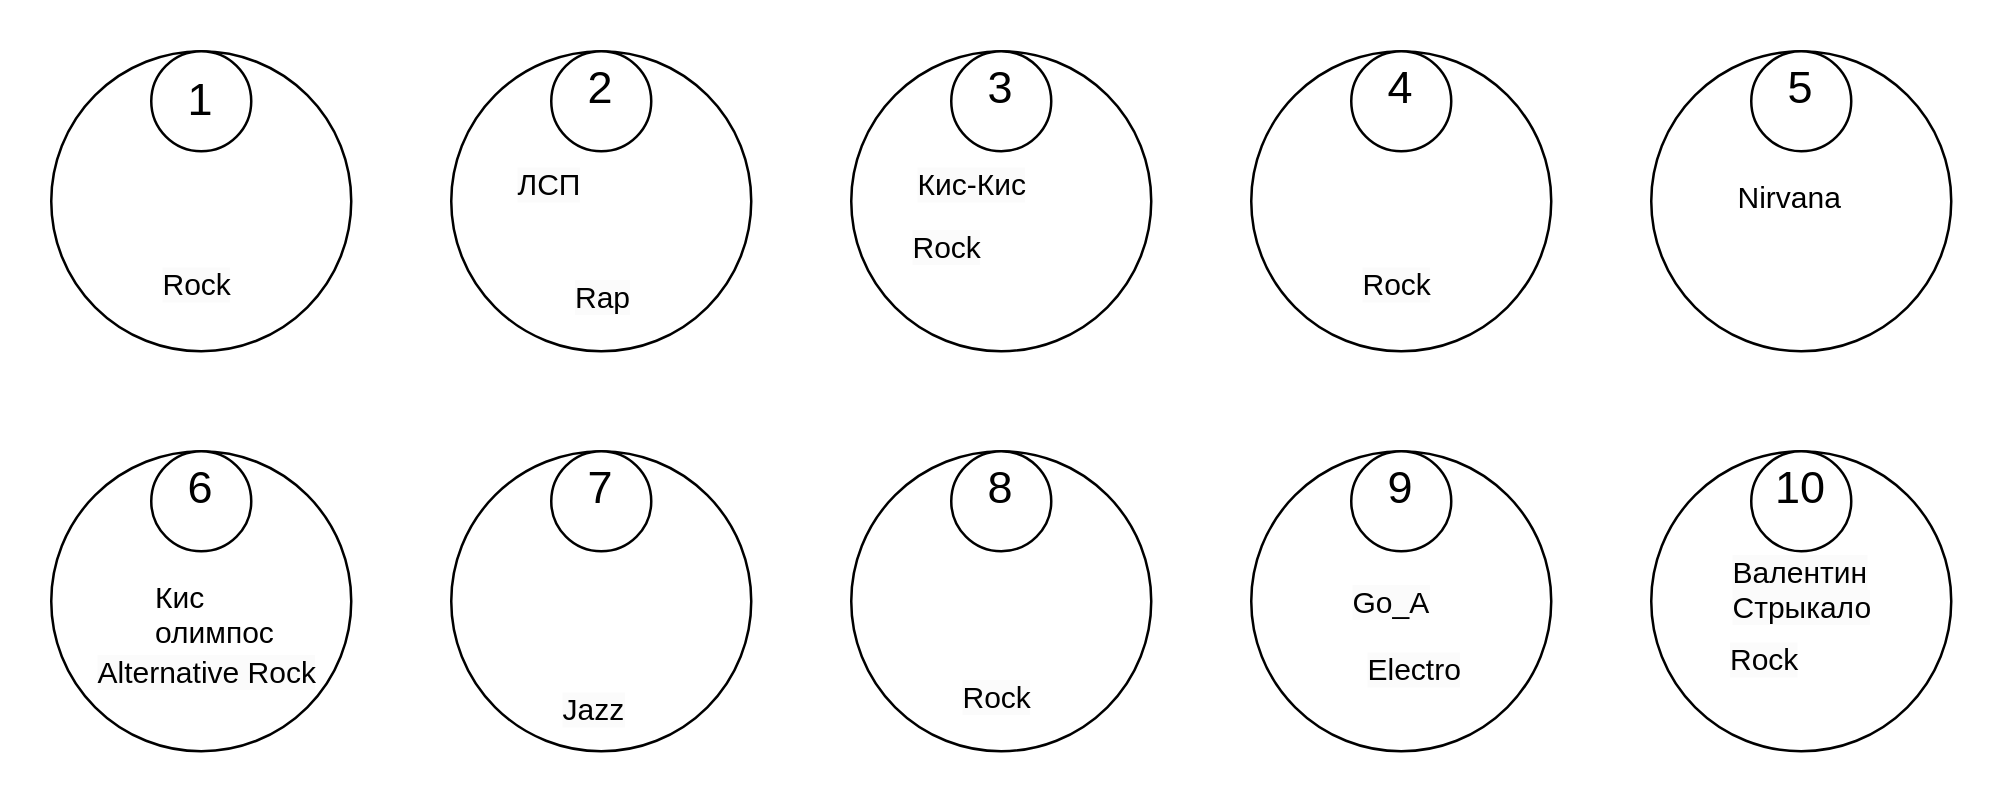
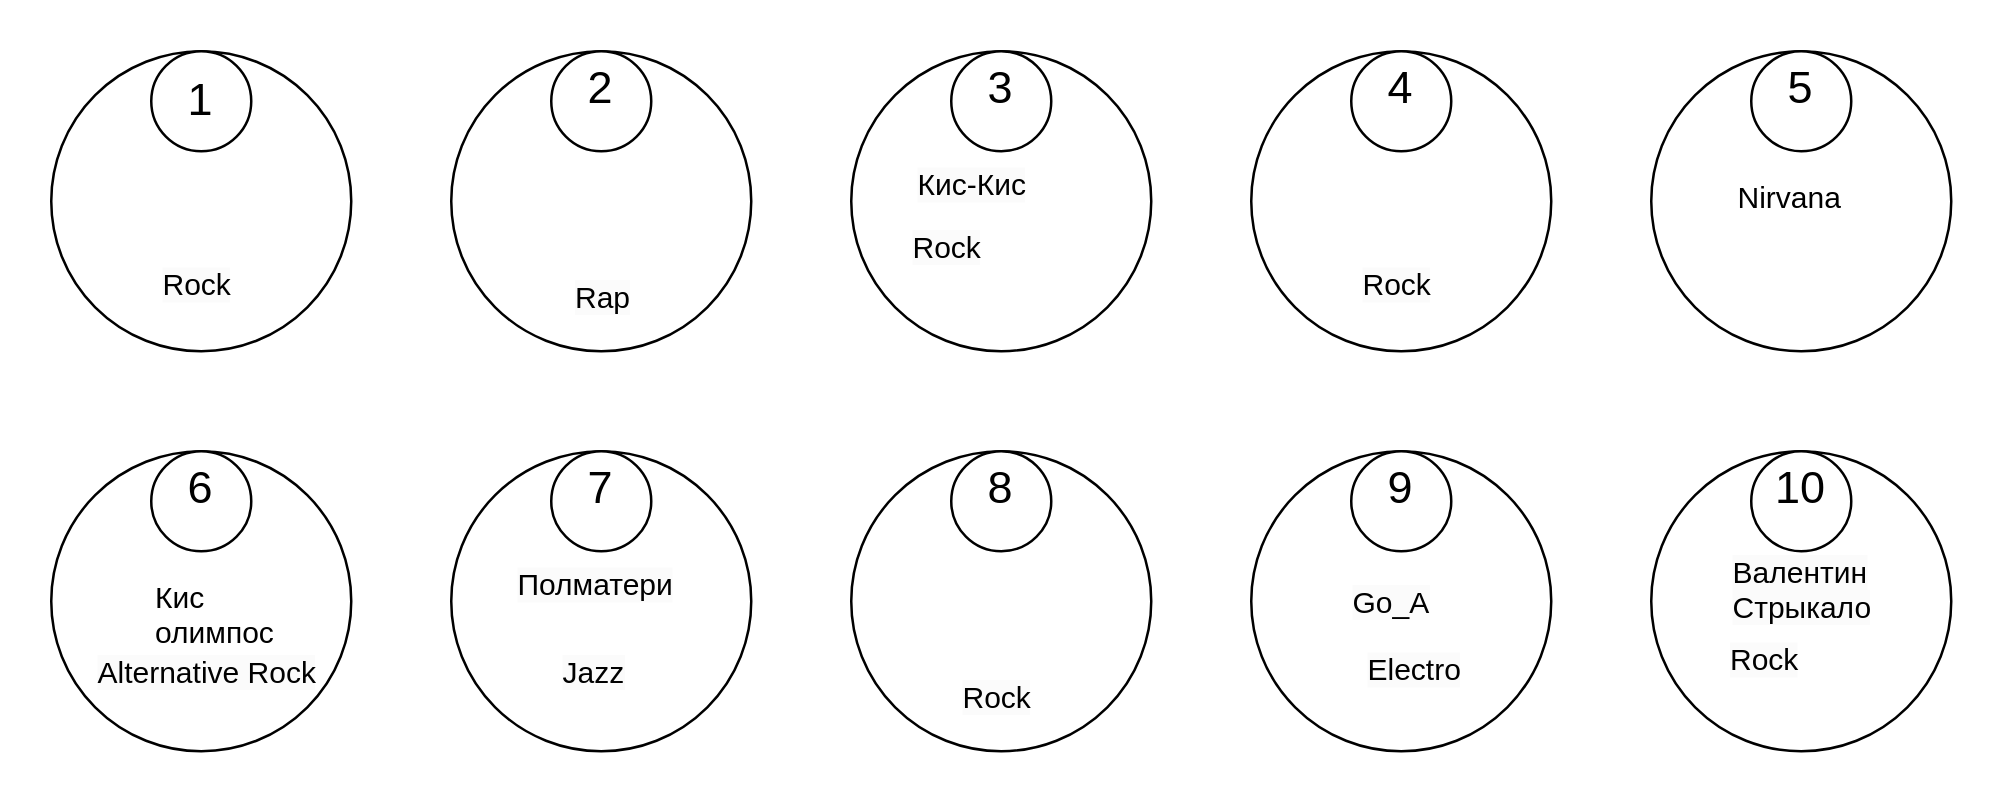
node "ЛСП": removed
node "Полматери": added
node "Jazz": moved (601, 701) -> (601, 664)
